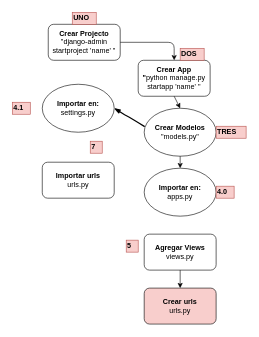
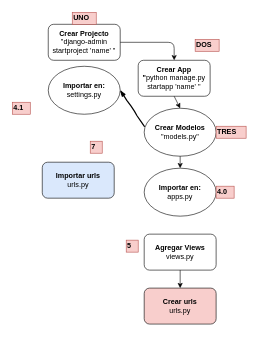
node "DOS": moved (192, 54) -> (207, 45)
node "Importar en: settings.py": moved (78, 108) -> (84, 90)
node "Importar urls urls.py": fillcolor #ffffff -> #dae8fc
